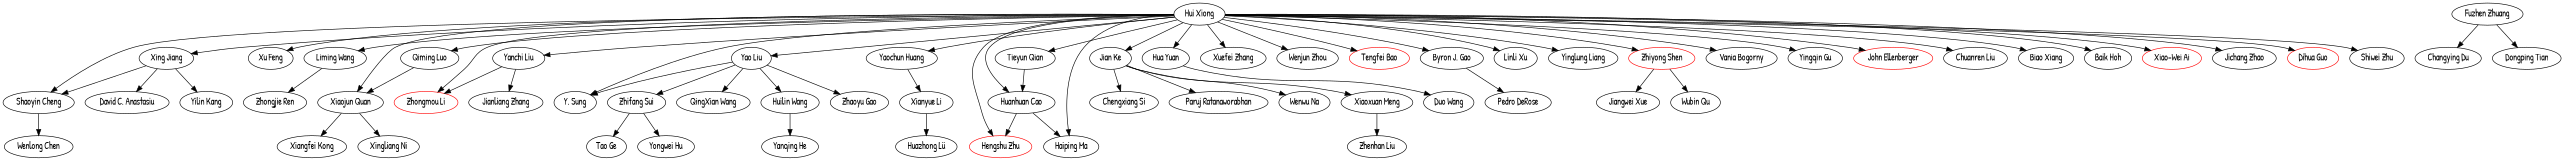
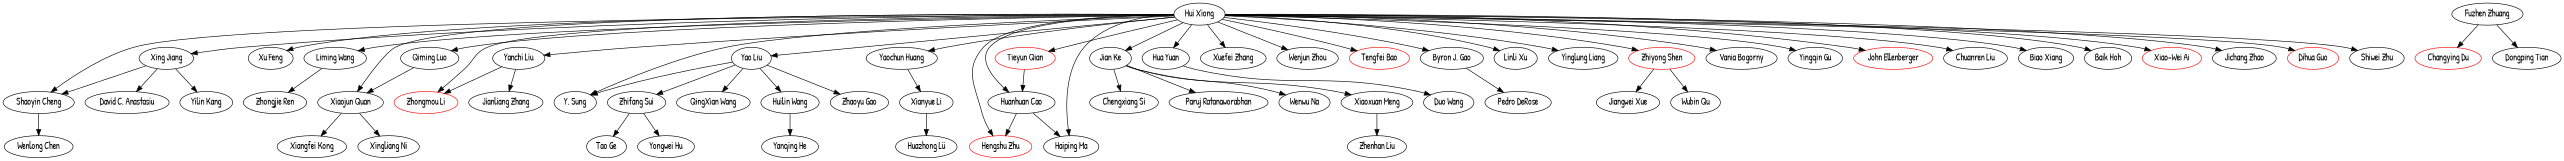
node "Tieyun Qian": color black -> red
node "Changying Du": color black -> red
